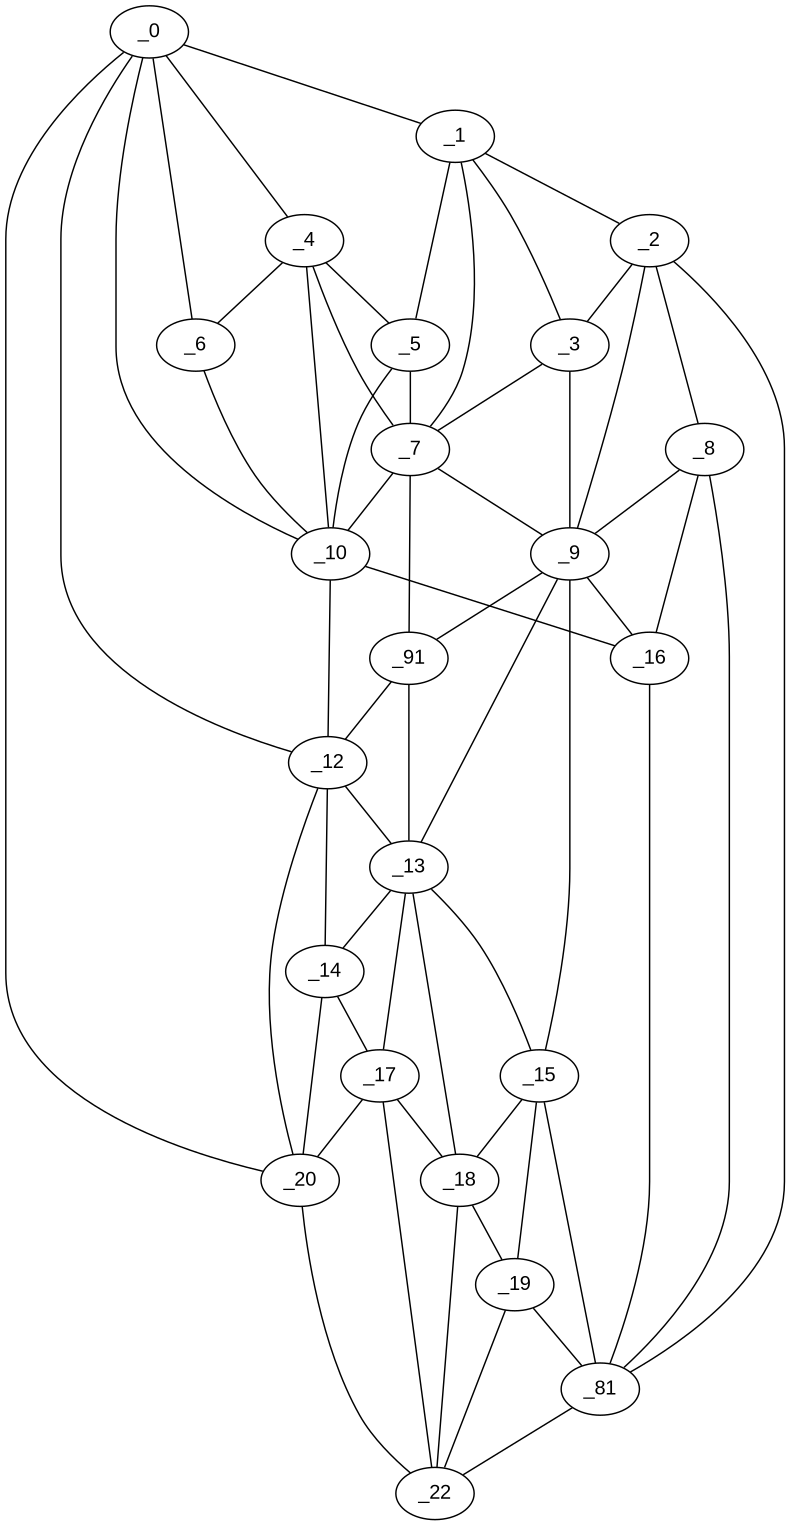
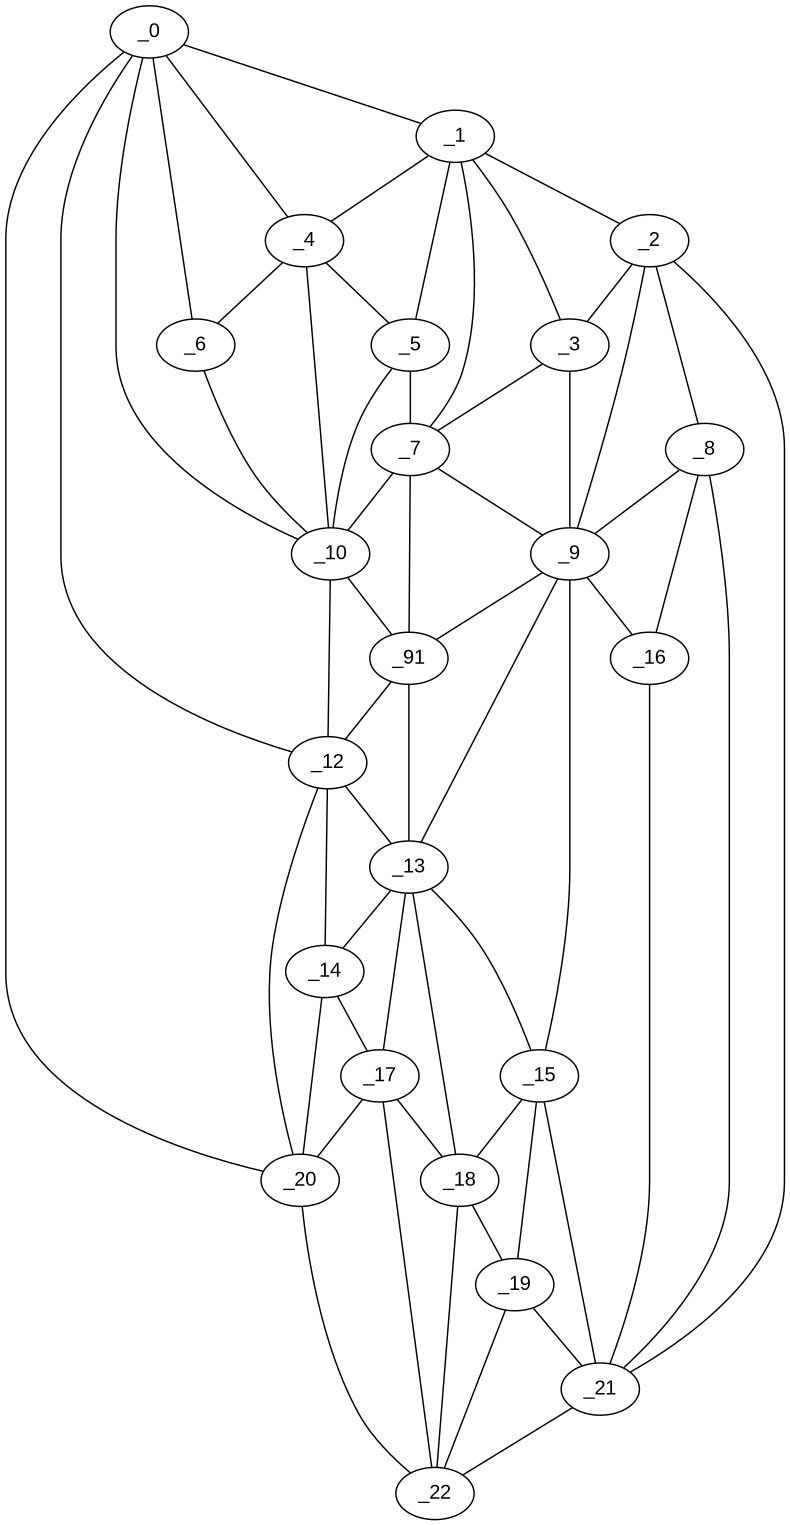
edge "_4" -- "_7": now "_4" -- "_1"
edge "_10" -- "_16": now "_10" -- "_91"
node "_81": label "_81" -> "_21"
